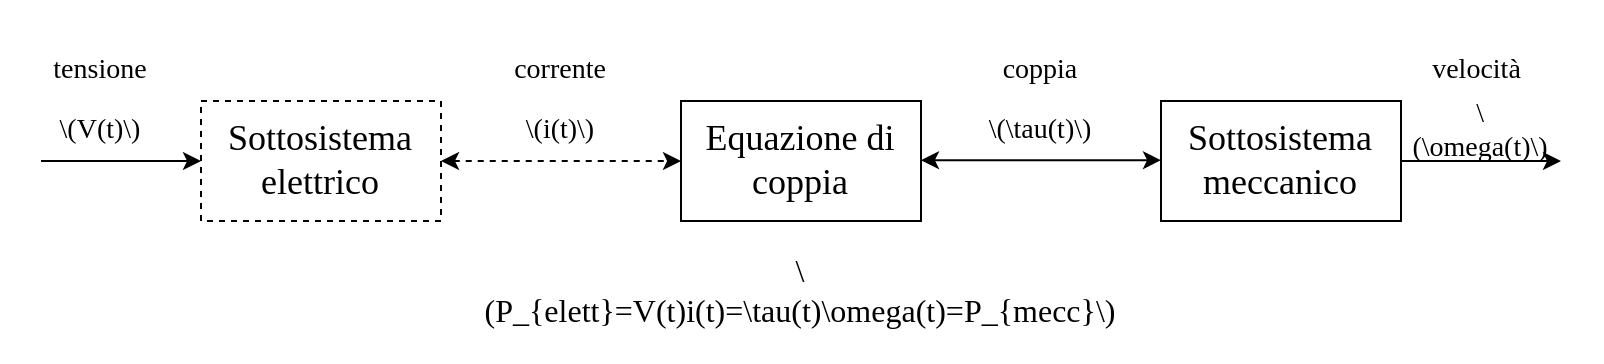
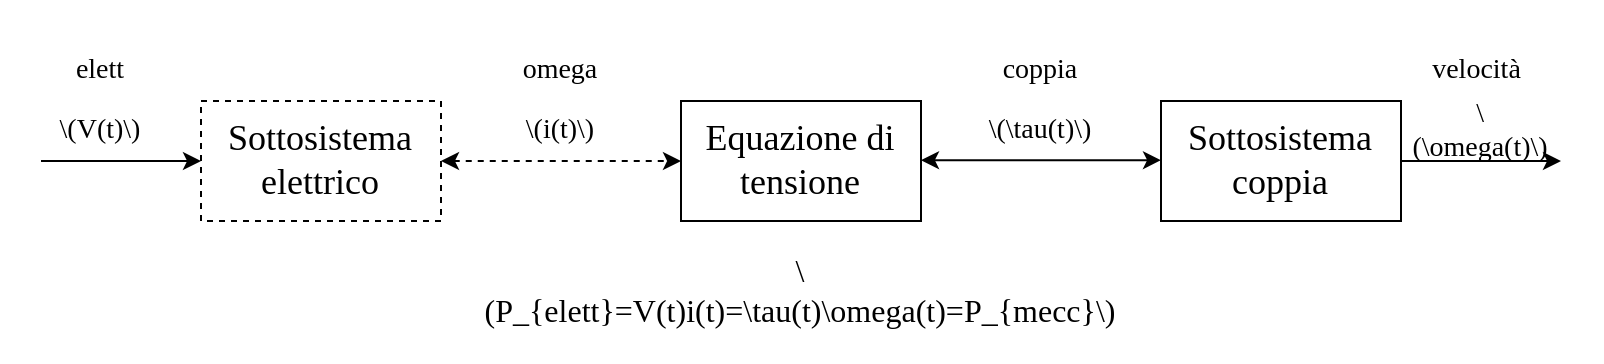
node "tensione": label "tensione" -> "elett"
node "corrente": label "corrente" -> "omega"
node "Equazione di coppia": label "Equazione di coppia" -> "Equazione di tensione"
node "Sottosistema meccanico": label "Sottosistema meccanico" -> "Sottosistema coppia"
